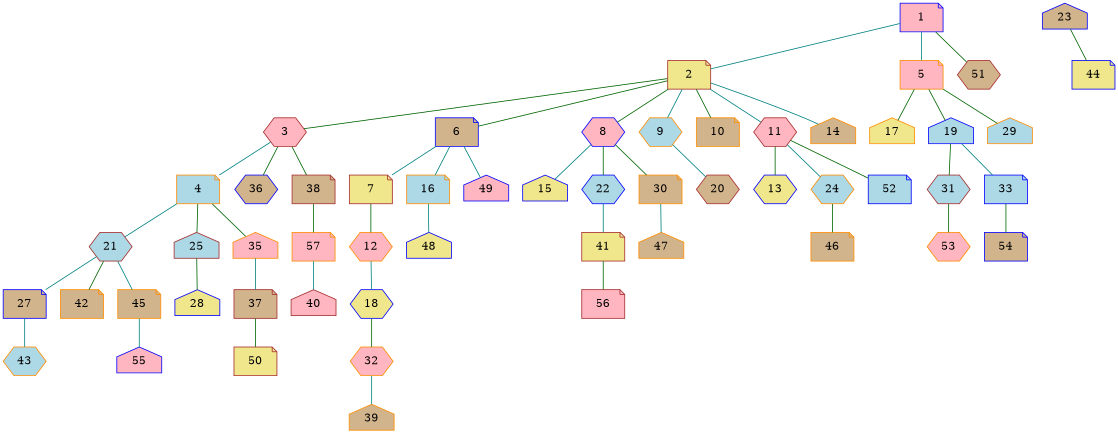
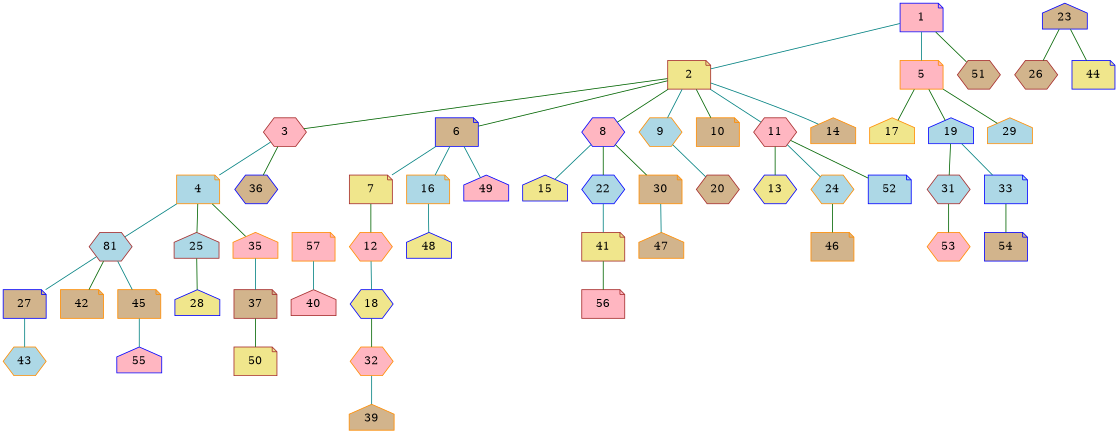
node "26": added
node "38": removed
node "21": label "21" -> "81"
